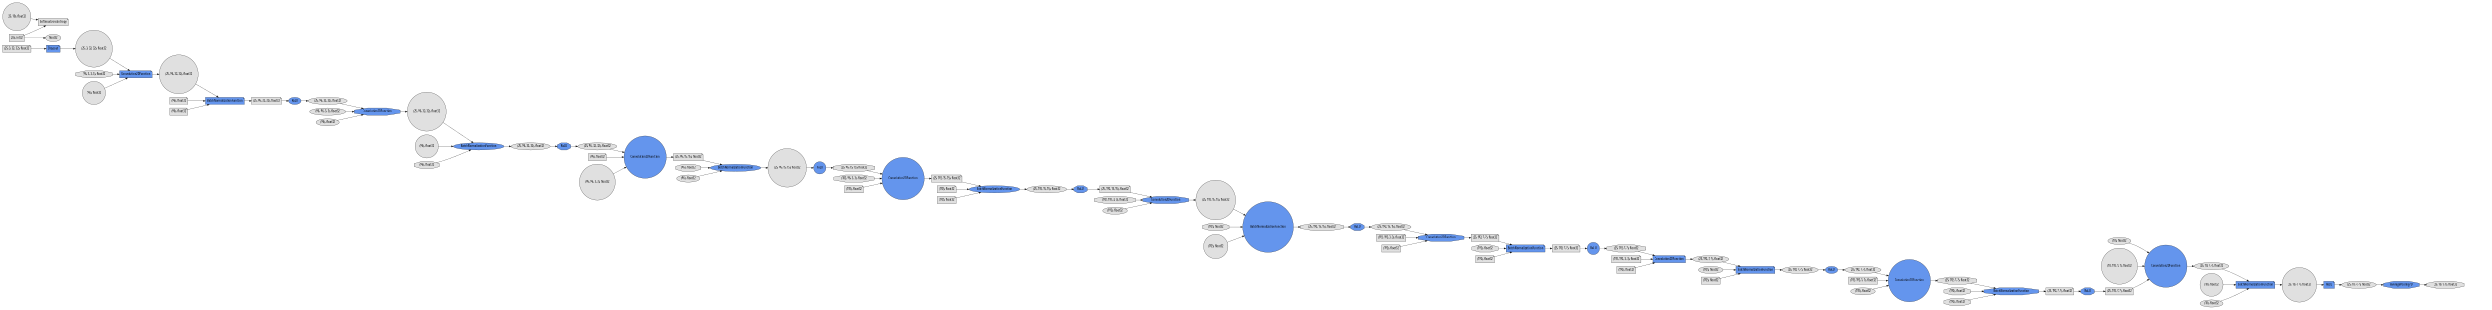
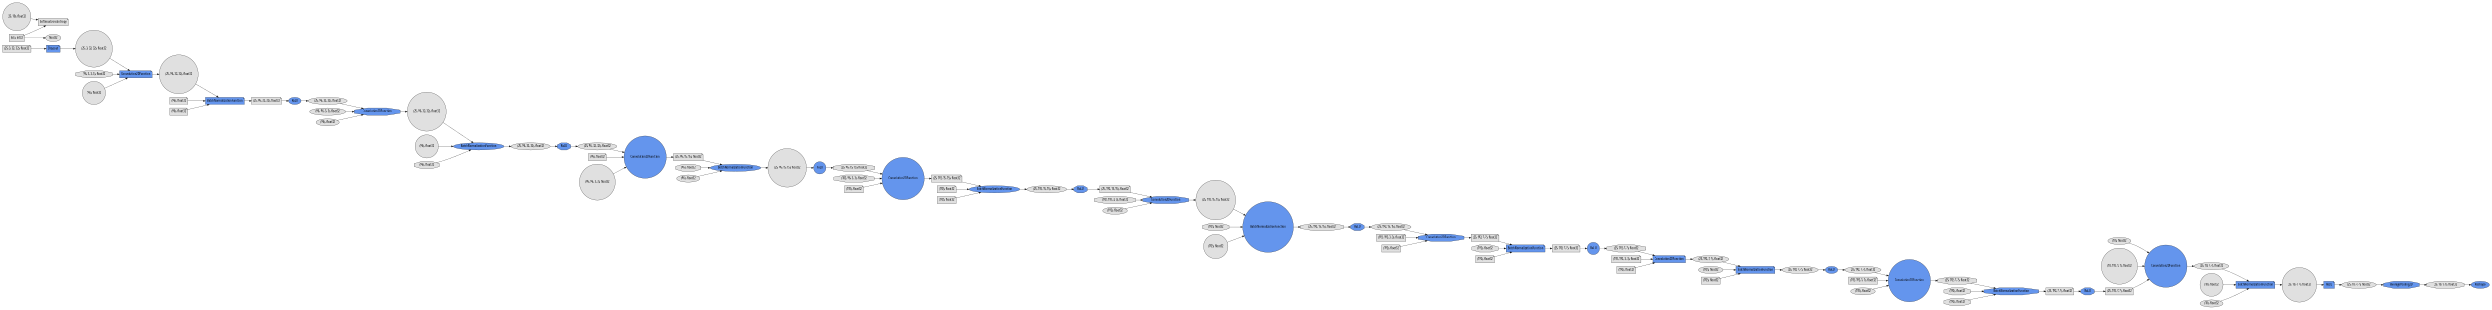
node "(25), int32": label "(25), int32" -> "(65), int32"
node "AveragePooling7D": label "AveragePooling7D" -> "AveragePooling2D"
node "Reshape": added
